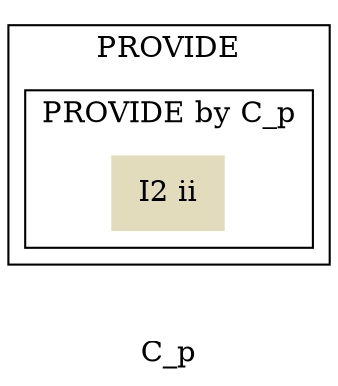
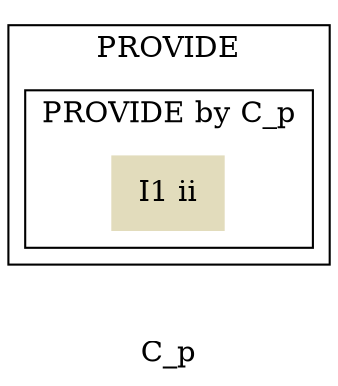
node "I2 ii": label "I2 ii" -> "I1 ii"
